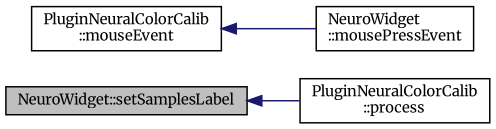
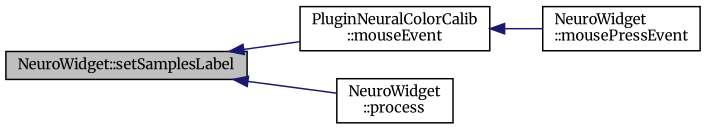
edge "PluginNeuralColorCalib ::mouseEvent" -> "NeuroWidget::setSamplesLabel": added
node "PluginNeuralColorCalib ::process": label "PluginNeuralColorCalib ::process" -> "NeuroWidget ::process"
